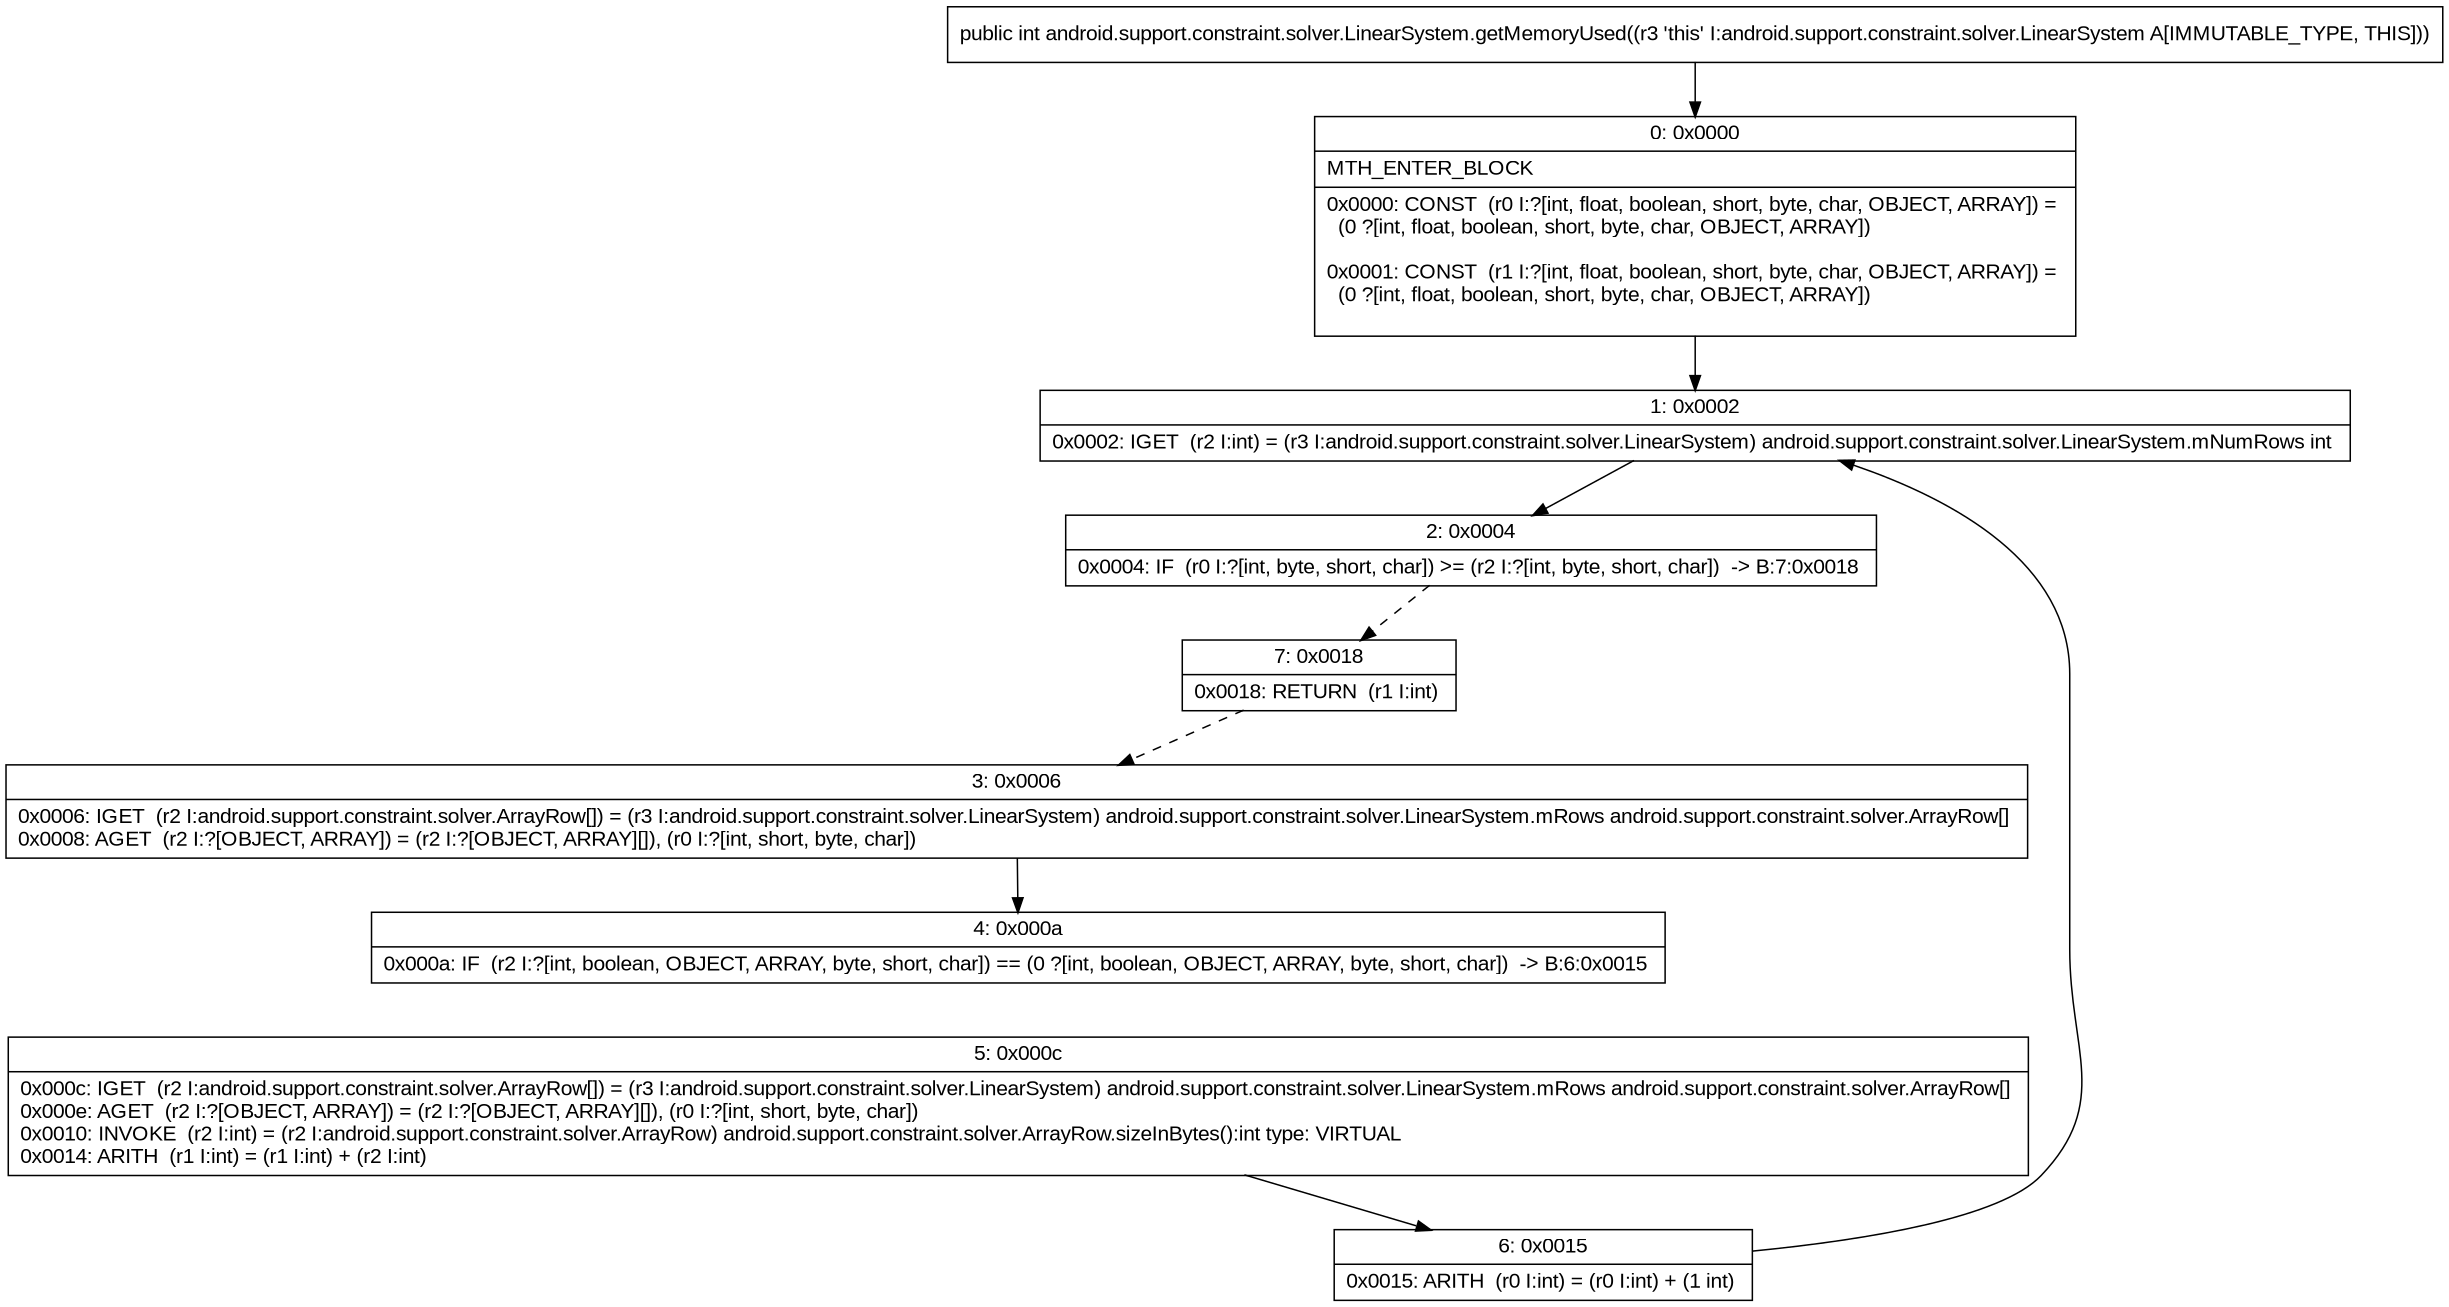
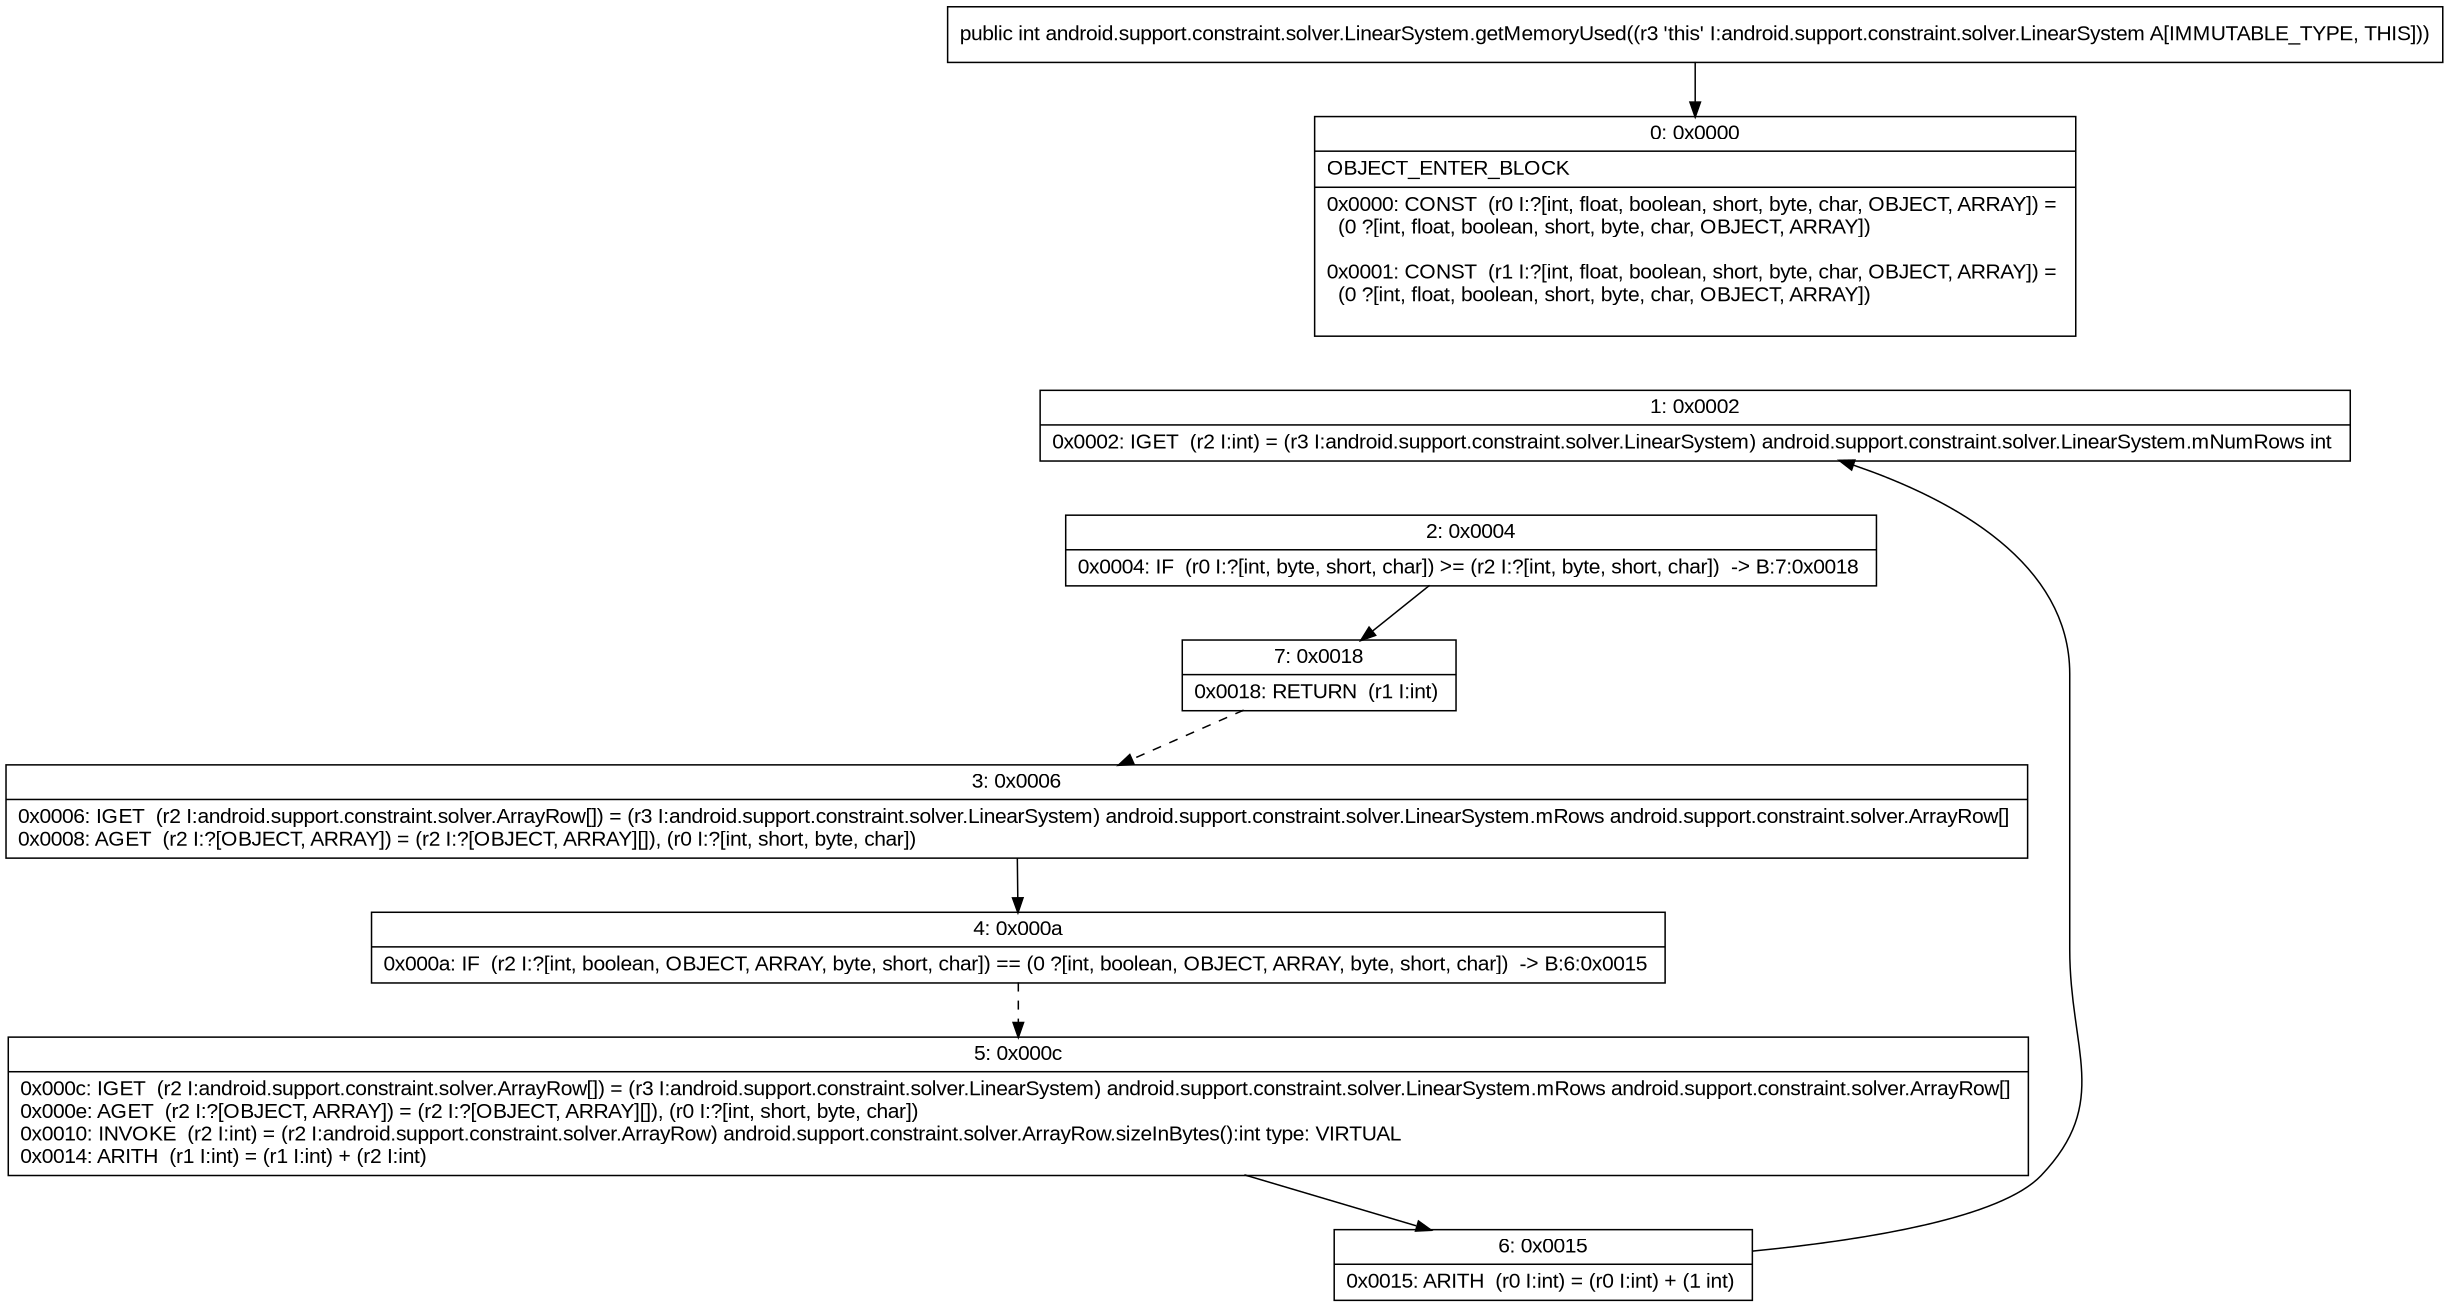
node "0: 0x0000": text "MTH_ENTER_BLOCK" -> "OBJECT_ENTER_BLOCK"
edge "0: 0x0000" -> "1: 0x0002": removed
edge "1: 0x0002" -> "2: 0x0004": removed
edge "2: 0x0004" -> "7: 0x0018": style dashed -> solid
edge "4: 0x000a" -> "5: 0x000c": added
